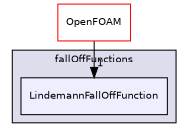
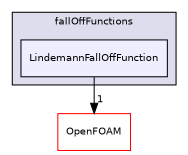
edge "OpenFOAM" -> "LindemannFallOffFunction": reversed
